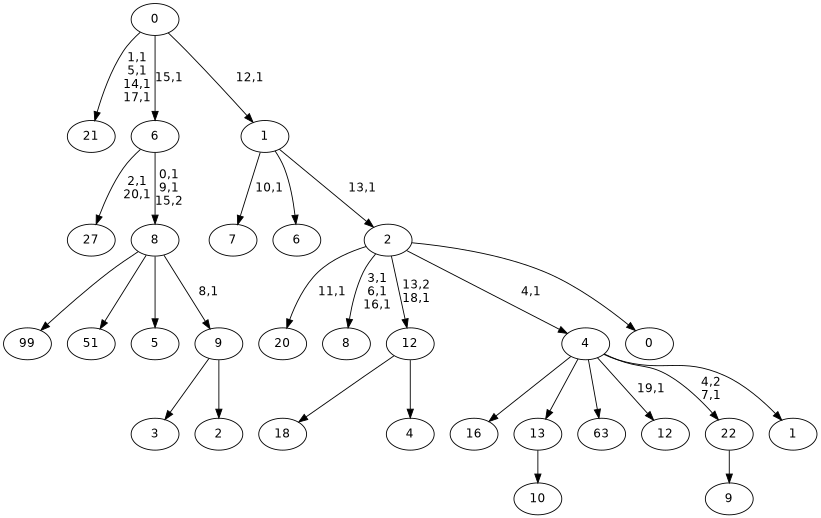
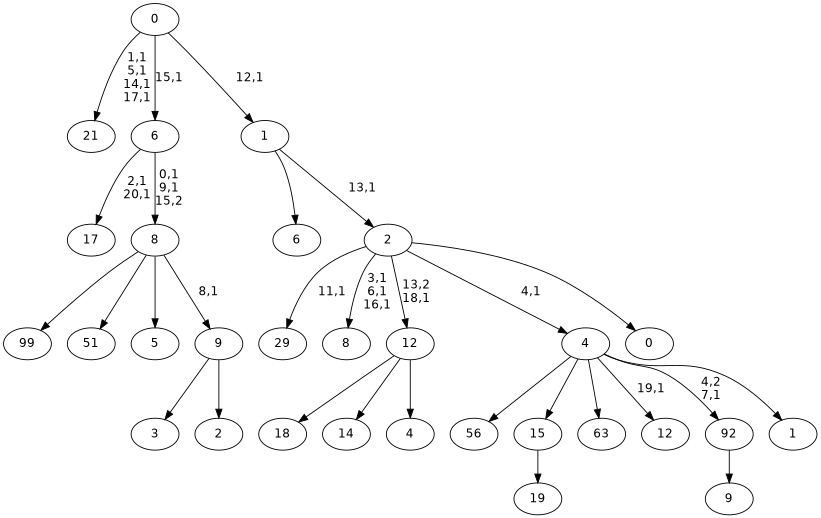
node "27": label "27" -> "17"
node "7": removed
node "20": label "20" -> "29"
node "14": added
node "16": label "16" -> "56"
node "13": label "13" -> "15"
node "22": label "22" -> "92"
node "10": label "10" -> "19"
